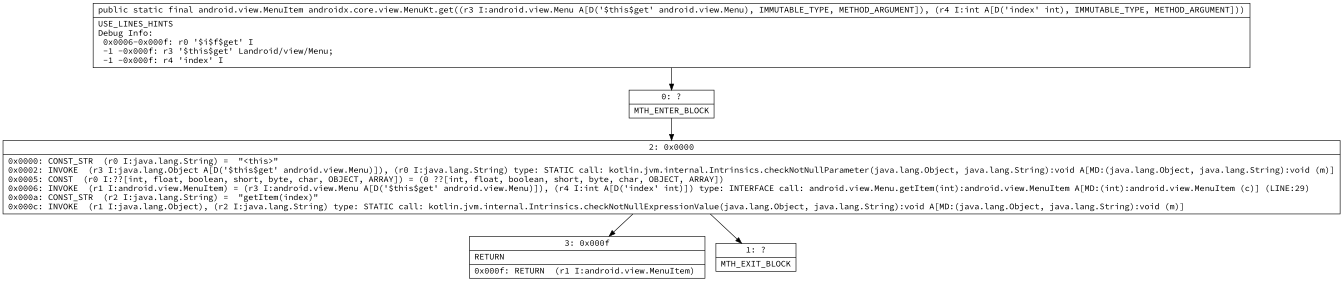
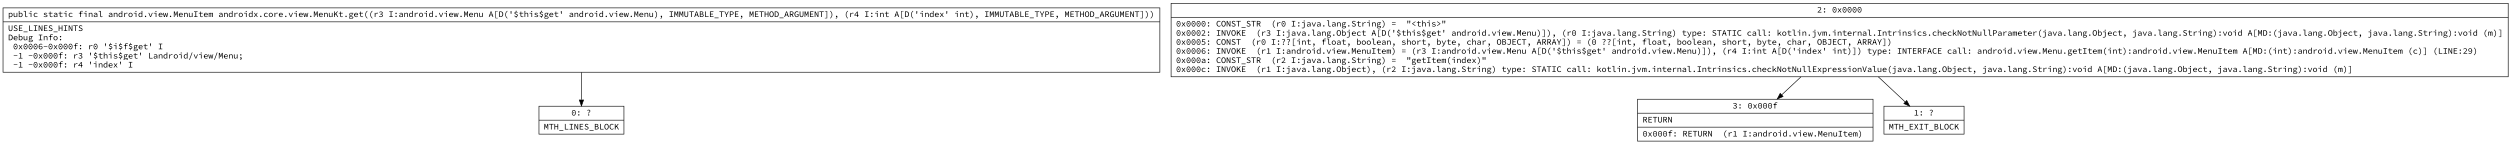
node "0: ?": text "MTH_ENTER_BLOCK" -> "MTH_LINES_BLOCK"
edge "0: ?" -> "2: 0x0000": removed
